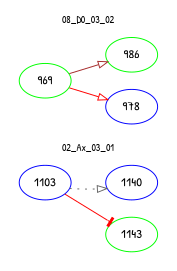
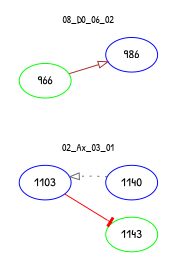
cluster "08_D0_03_02": label "08_D0_03_02" -> "08_D0_06_02"
node "986": color green -> blue
node "969": label "969" -> "966"
node "978": removed
edge "1103" -> "1140": reversed
